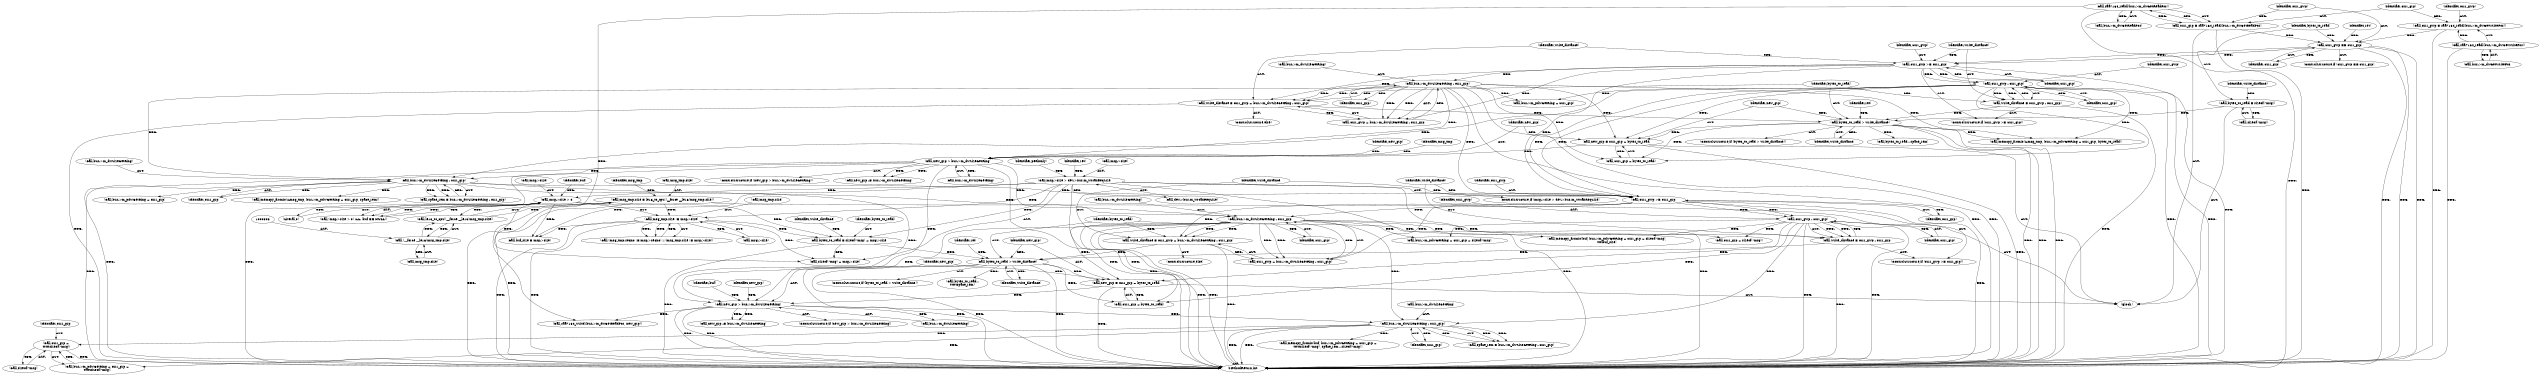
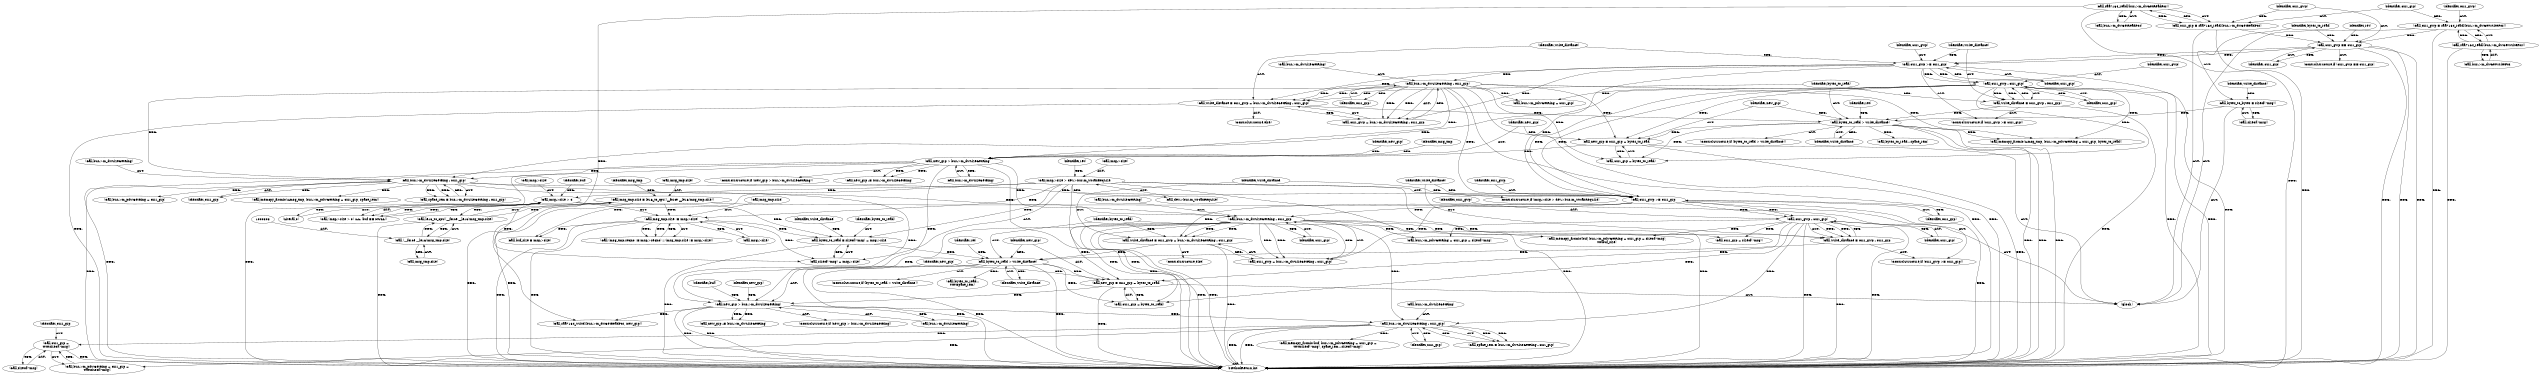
edge "(Call,curr_gwp = saa7164_readl(bus->m_dwGetWritePos))" -> "(Call,saa7164_readl(bus->m_dwGetWritePos))": added, label "CFG:"
edge "(Call,curr_gwp = saa7164_readl(bus->m_dwGetWritePos))" -> "(Block,)": added, label "AST:"
node "(Call,bytes_to_read = sizeof(*msg))": label "(Call,bytes_to_read = sizeof(*msg))" -> "(Call,bytes_to_bytes = sizeof(*msg))"
node "(Identifier,peekonly)": removed
edge "(Call,msg->size > 0)" -> "(Call,buf_size = msg->size)": removed, label "DDG:"
edge "(Call,sizeof(*msg) + msg->size)" -> "(Call,bytes_to_read = sizeof(*msg) + msg->size)": added, label "AST:"
edge "(Call,le16_to_cpu((__force __le16)msg_tmp.size))" -> "(MethodReturn,int)": added, label "DDG:"
